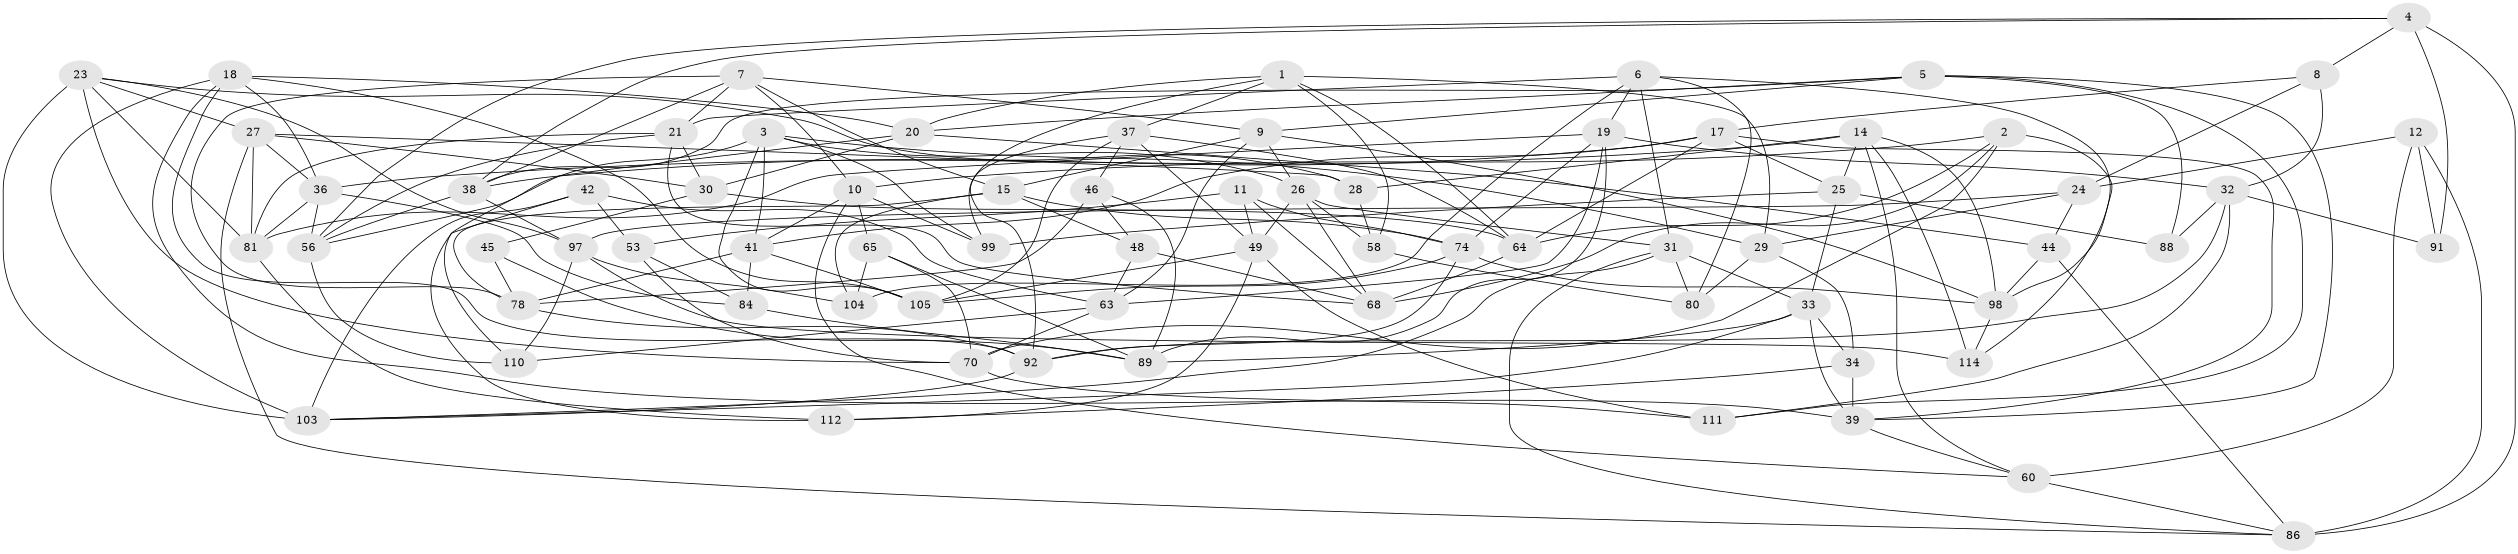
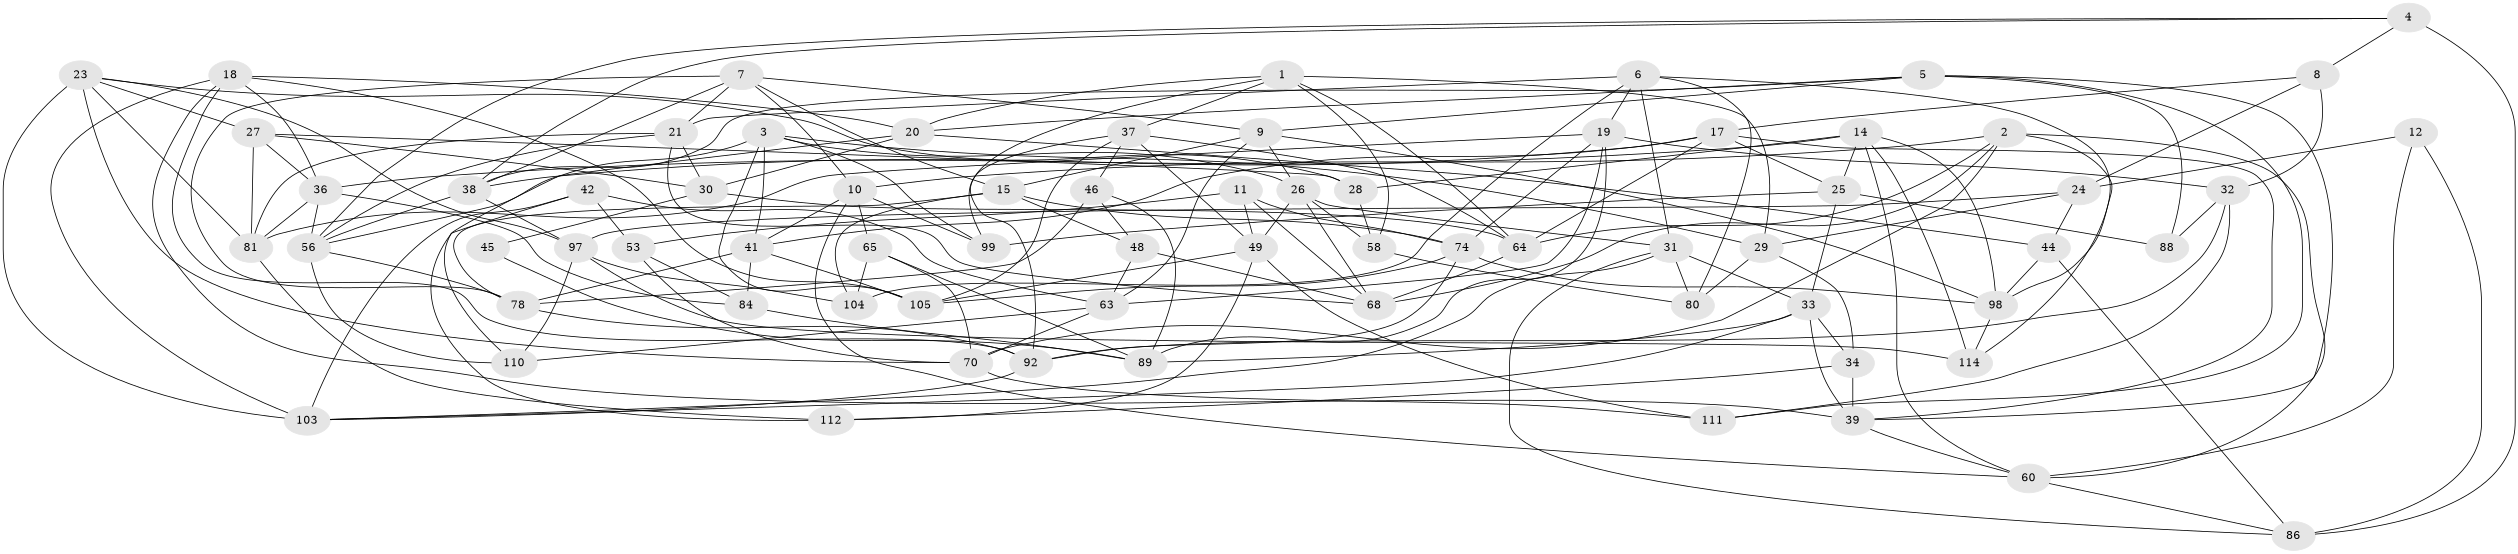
node "91": removed
edge "45" -- "78": now "56" -- "78"
edge "2" -- "60": added
edge "27" -- "86": removed
